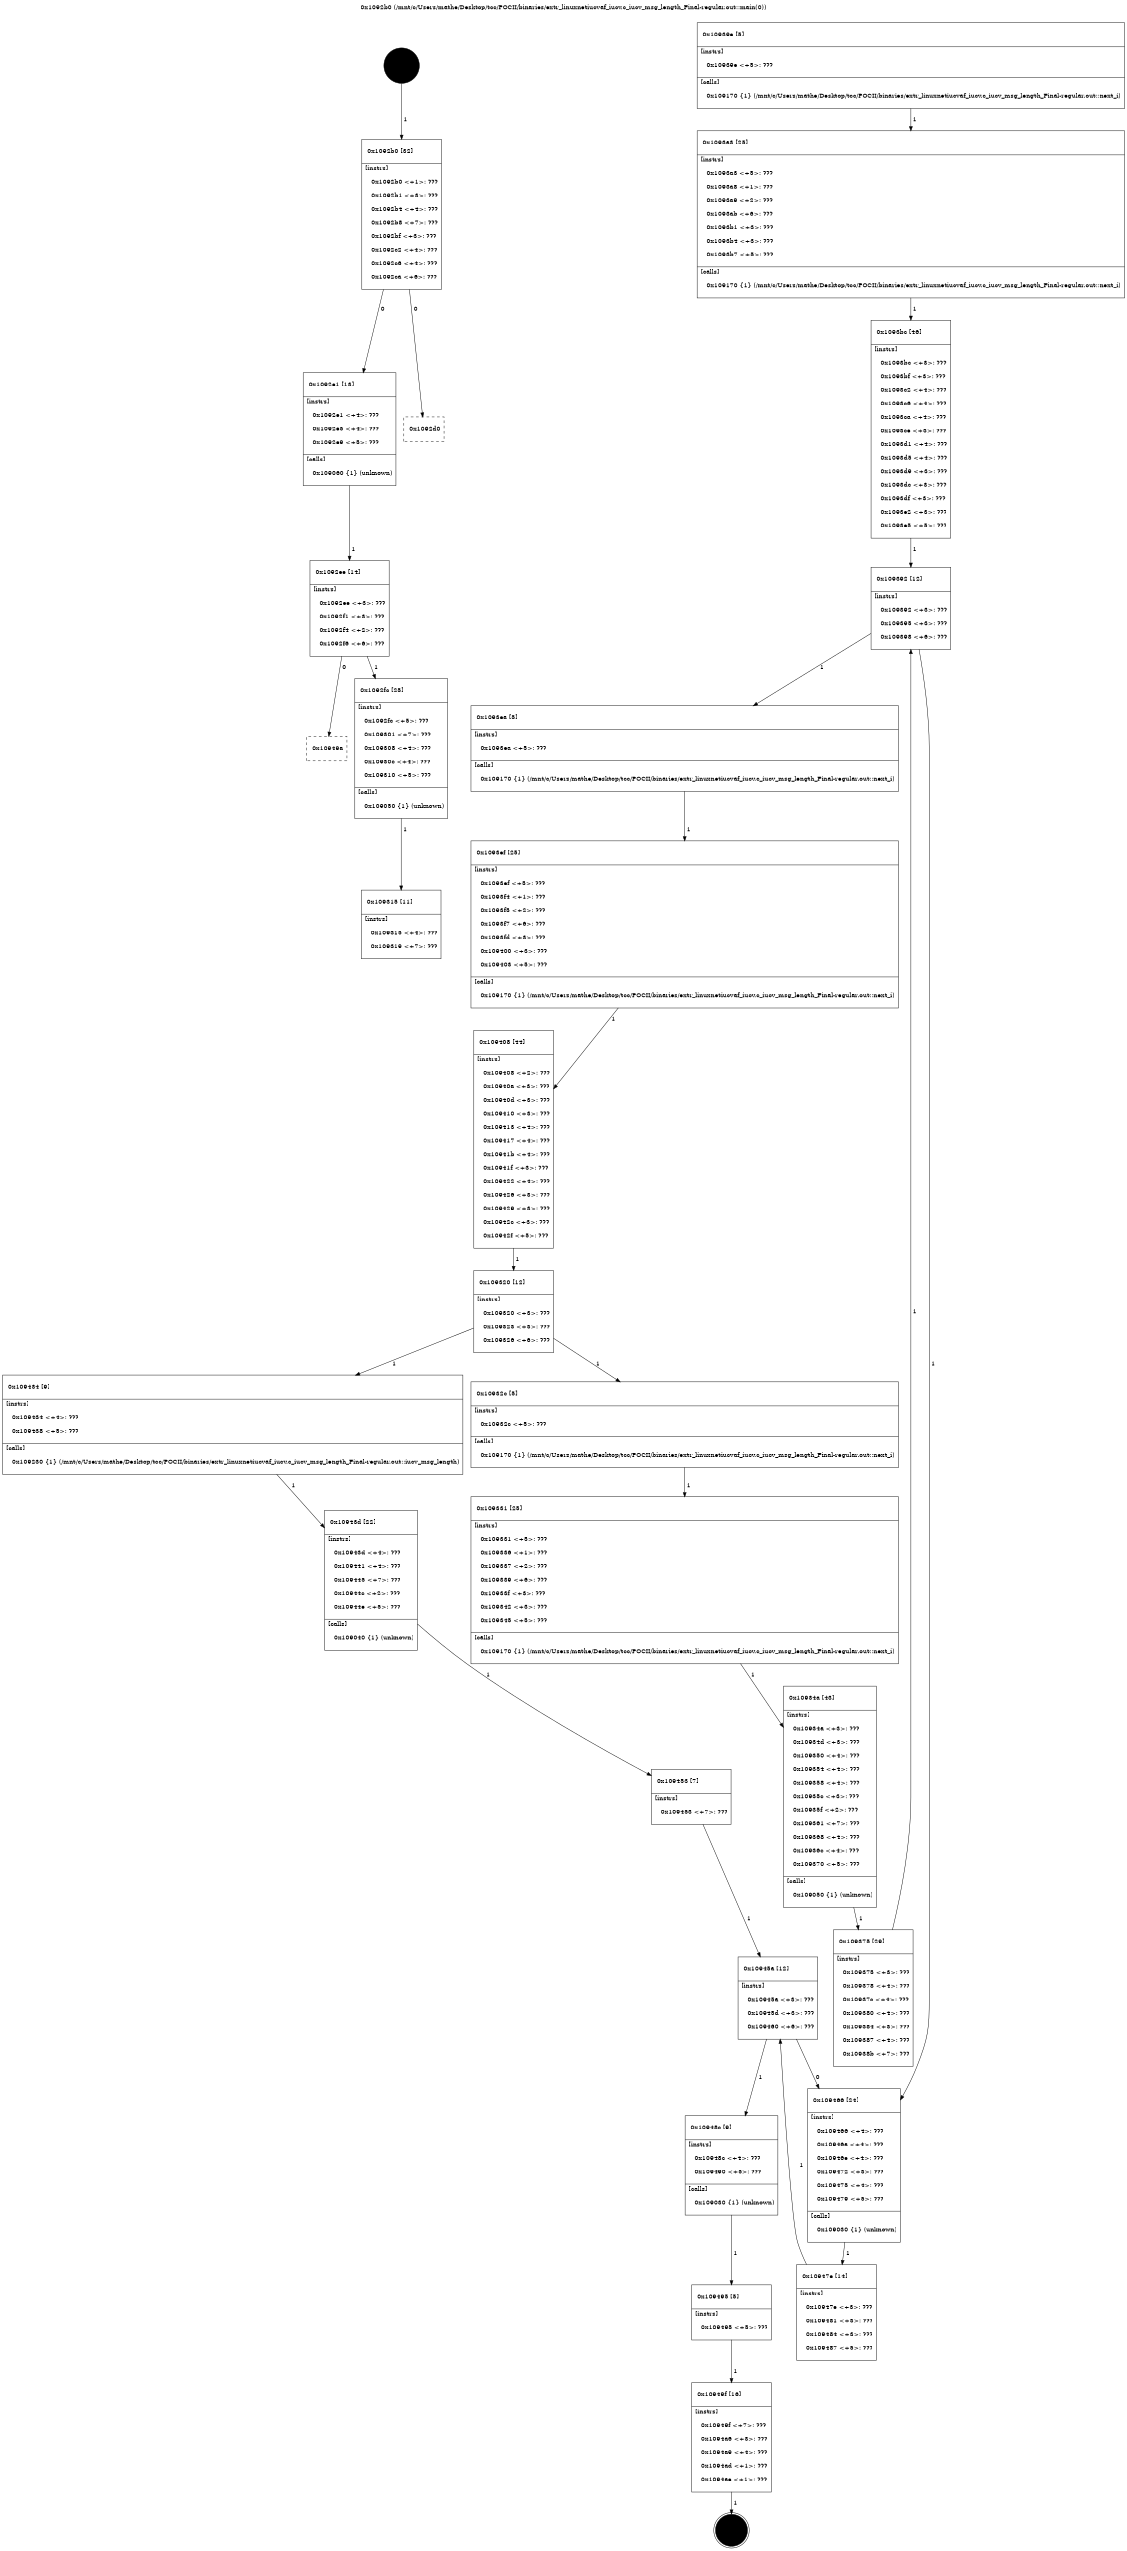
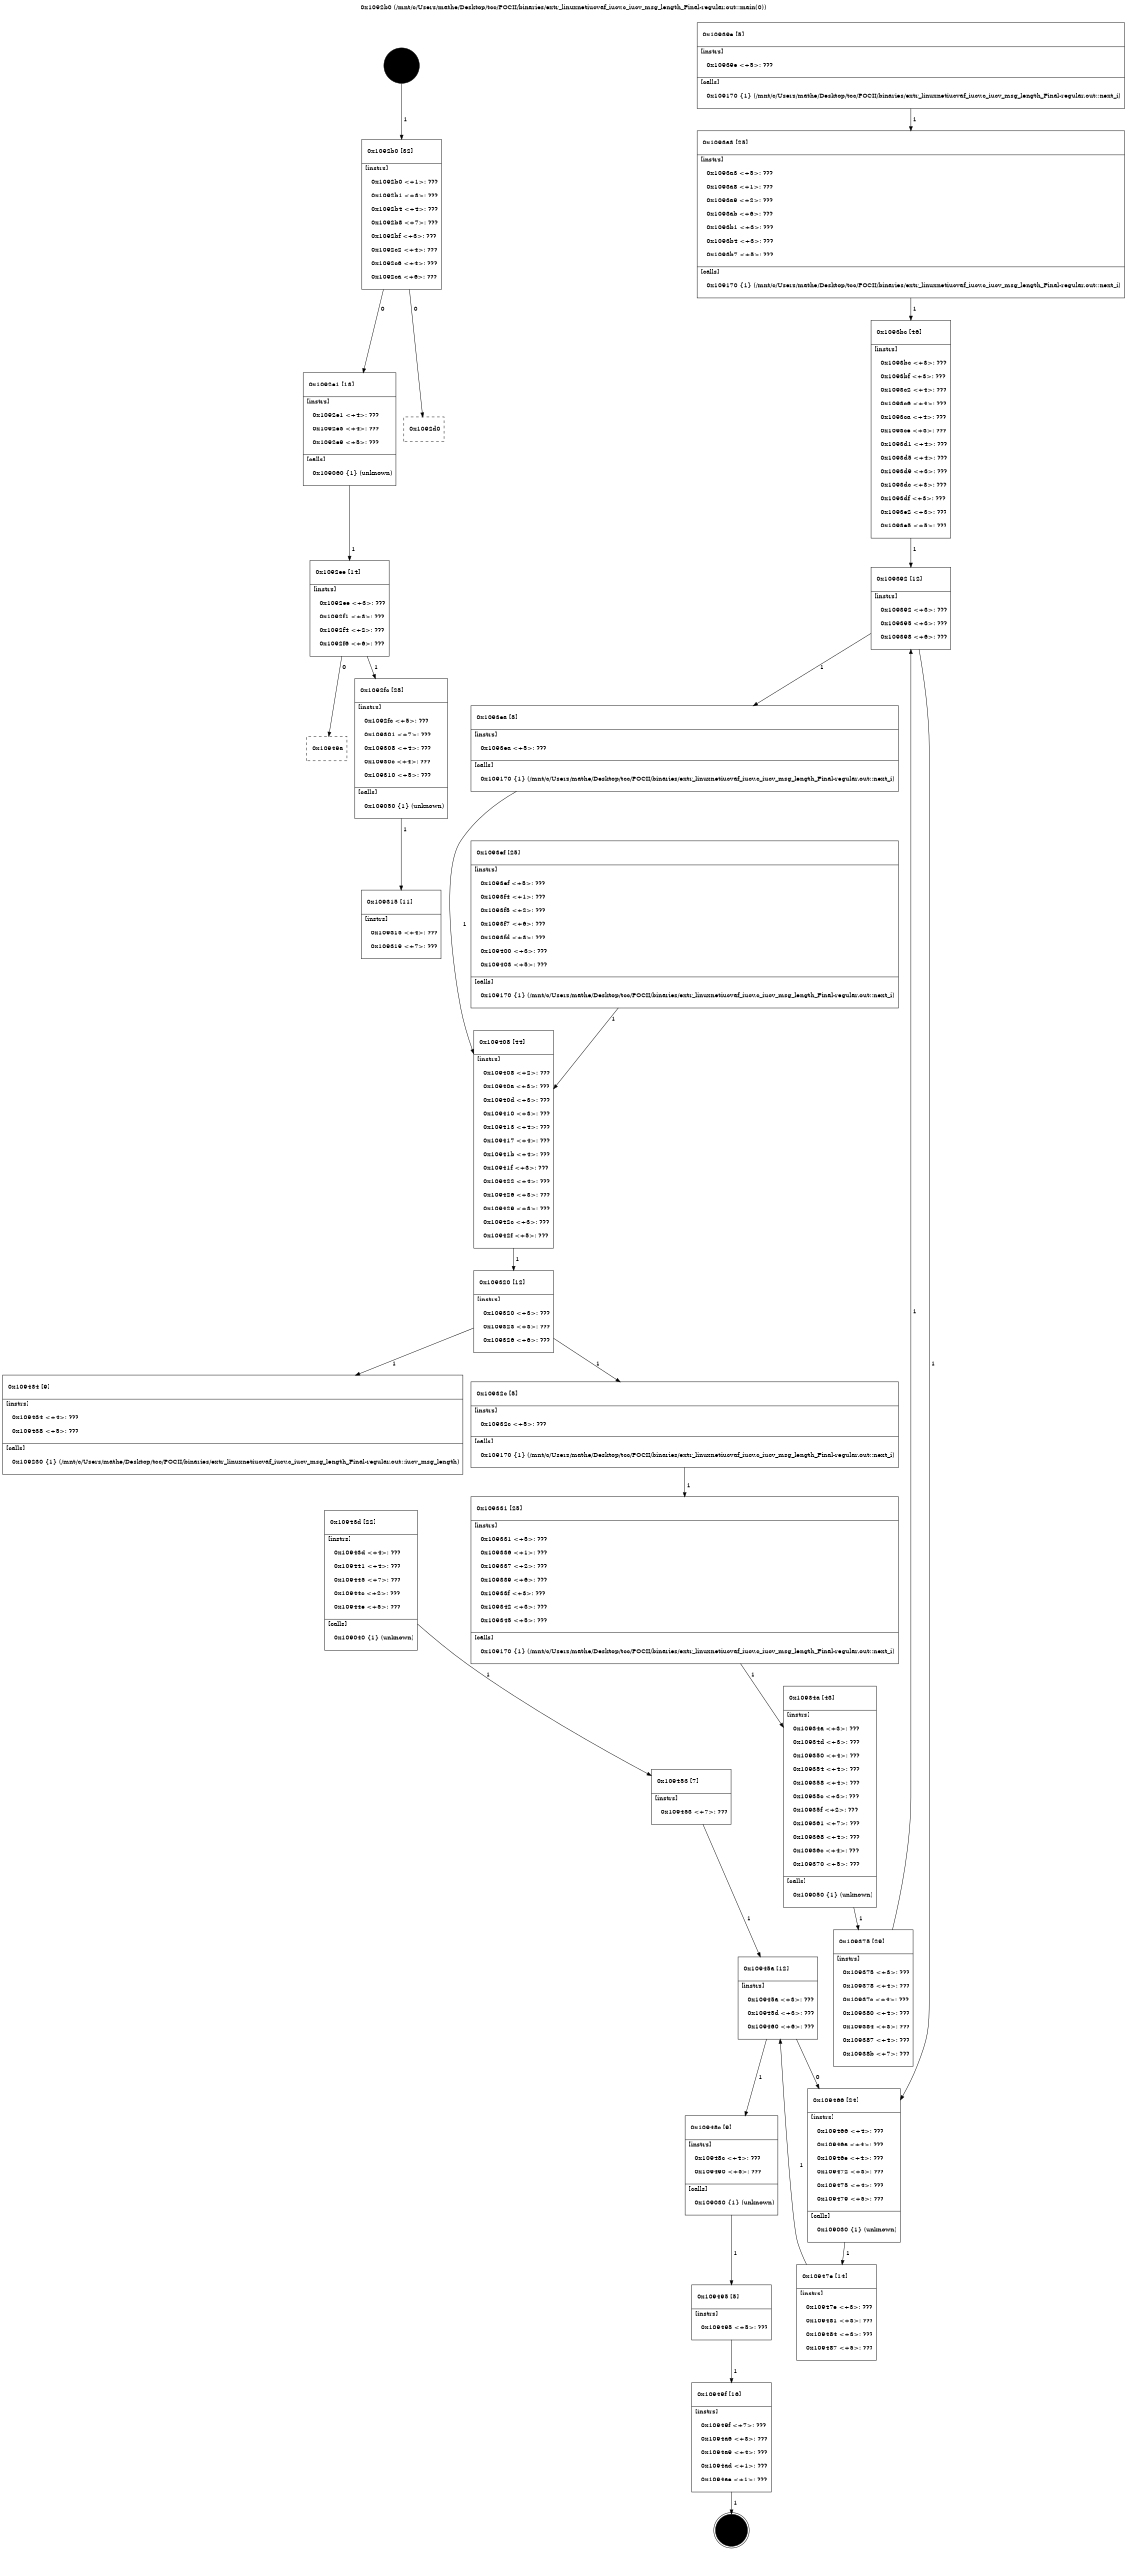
edge "0x1093ea [5]" -> "0x1093ef [25]": now "0x1093ea [5]" -> "0x109408 [44]"
edge "0x109434 [9]" -> "0x10943d [22]": removed, label "1"
